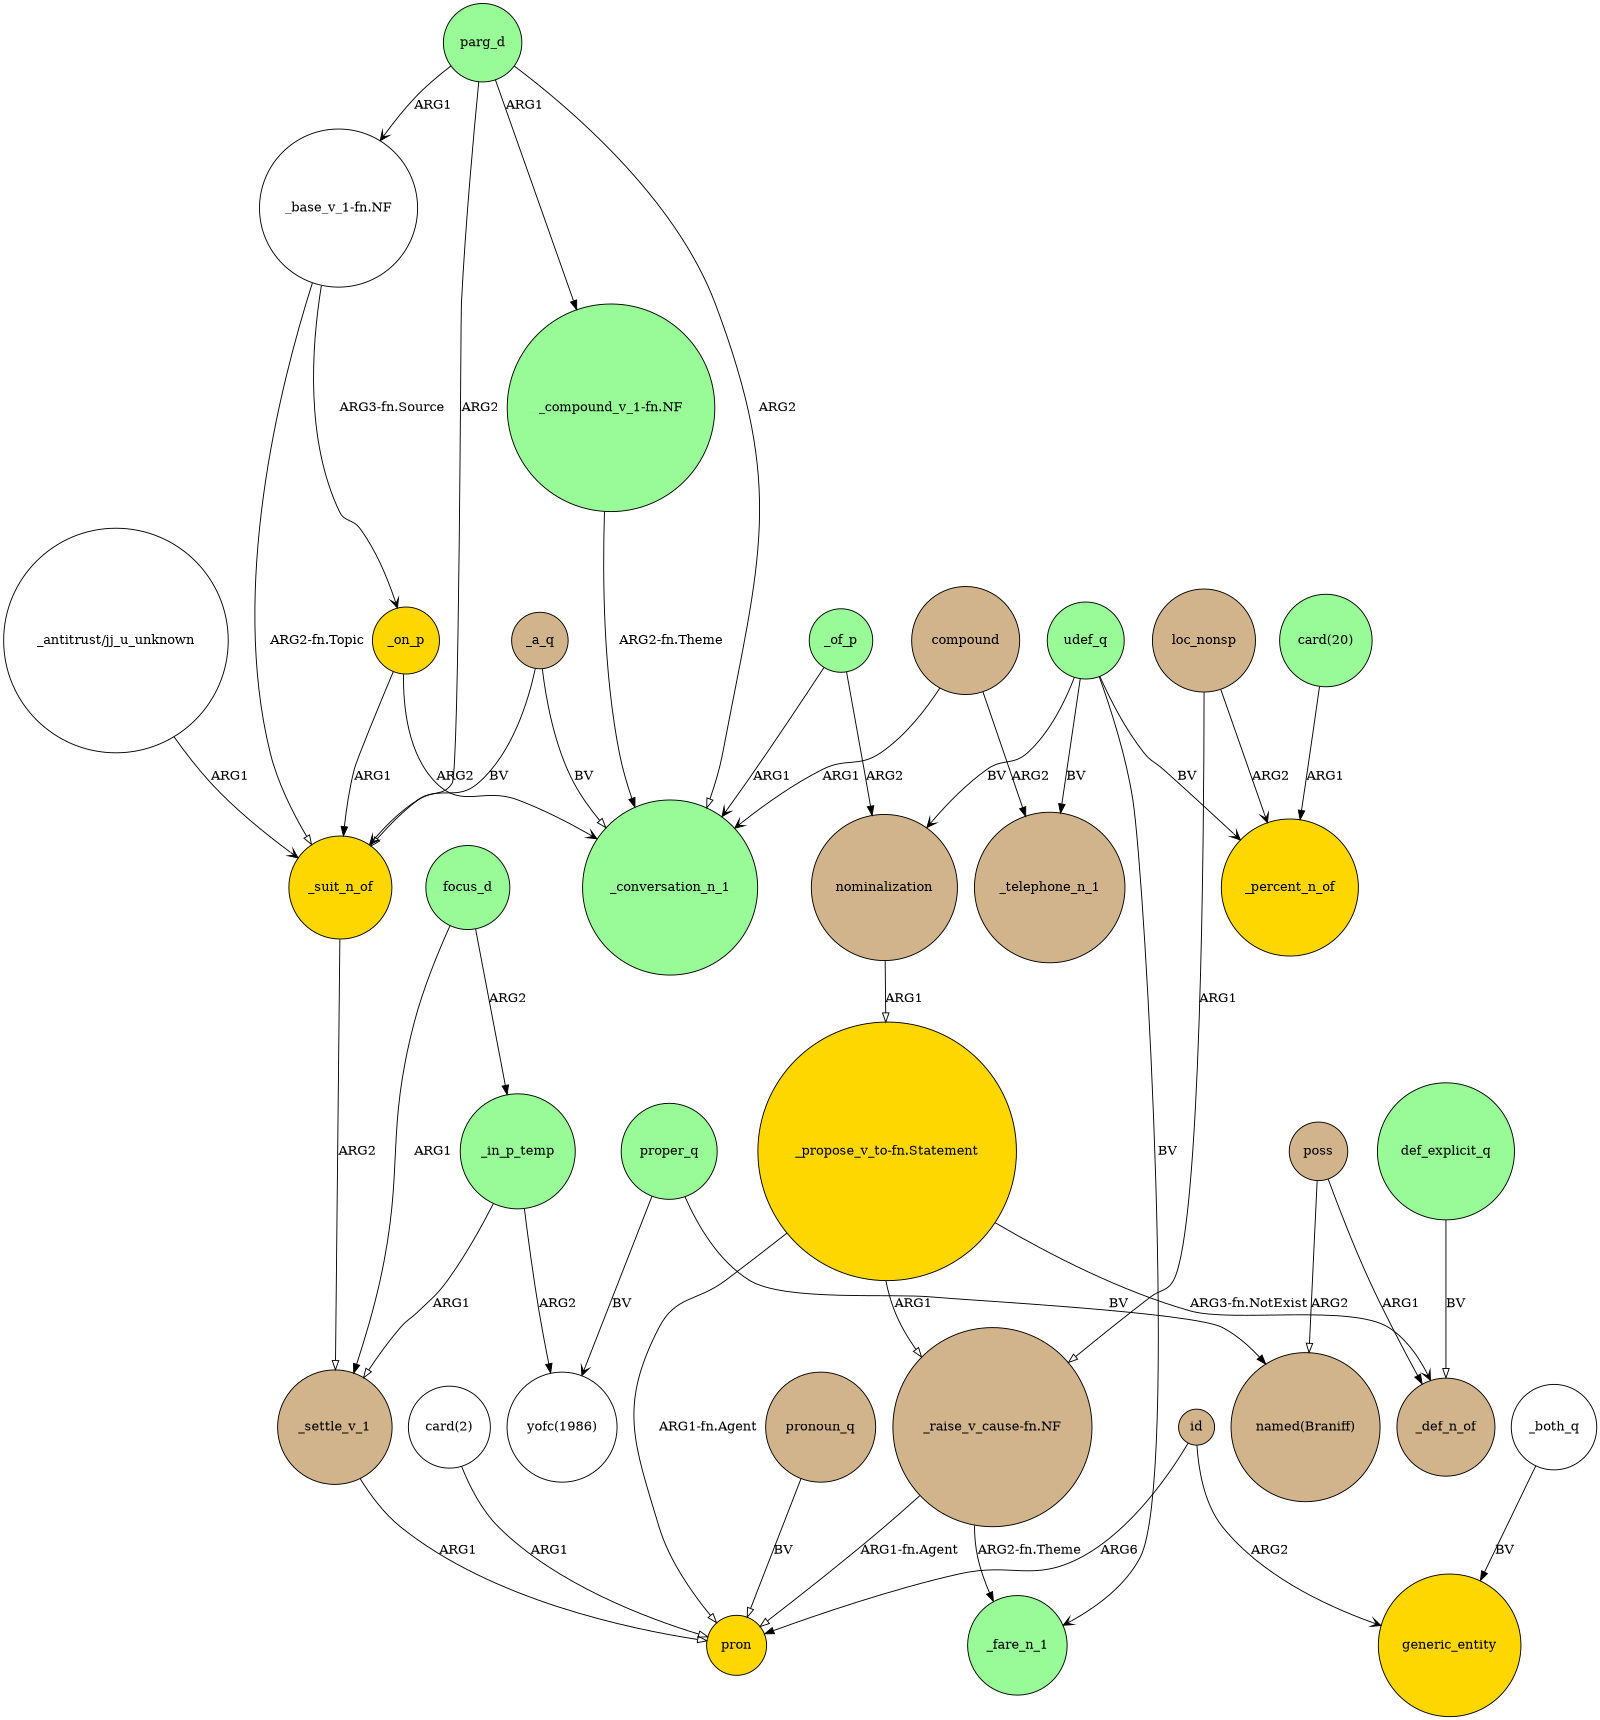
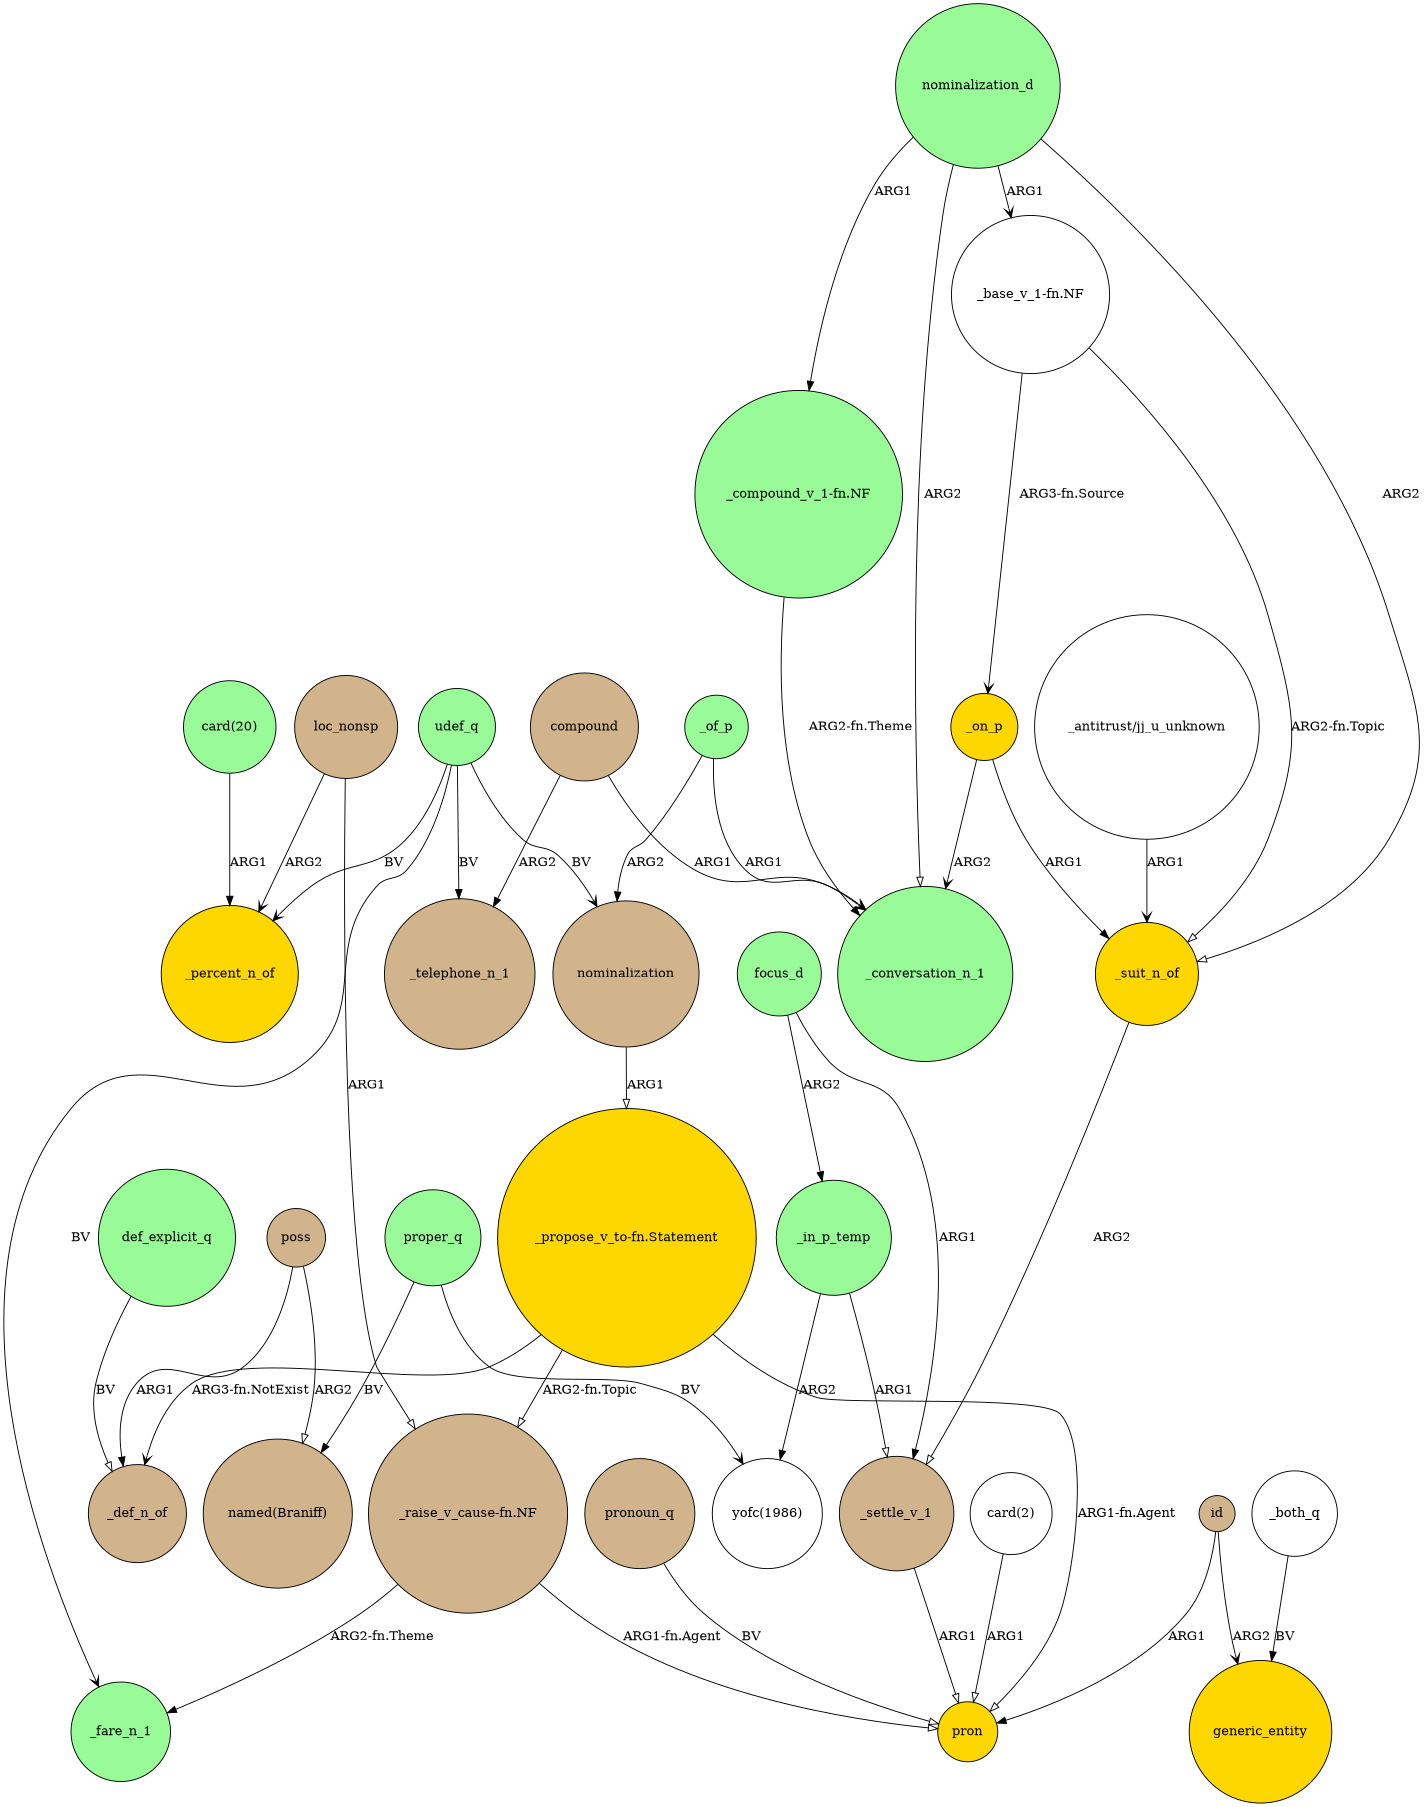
node "parg_d": label "parg_d" -> "nominalization_d"
node "_a_q": removed
edge "_propose_v_to-fn.Statement" -> "_raise_v_cause-fn.NF": label "ARG1" -> "ARG2-fn.Topic"
edge "id" -> "pron": label "ARG6" -> "ARG1"
